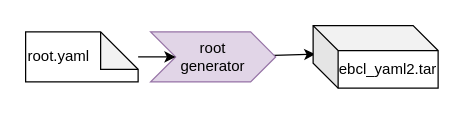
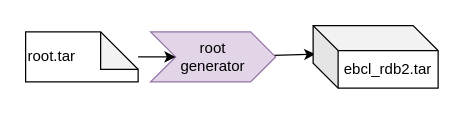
node "root.yaml": label "root.yaml" -> "root.tar"
node "ebcl_yaml2.tar": label "ebcl_yaml2.tar" -> "ebcl_rdb2.tar"
